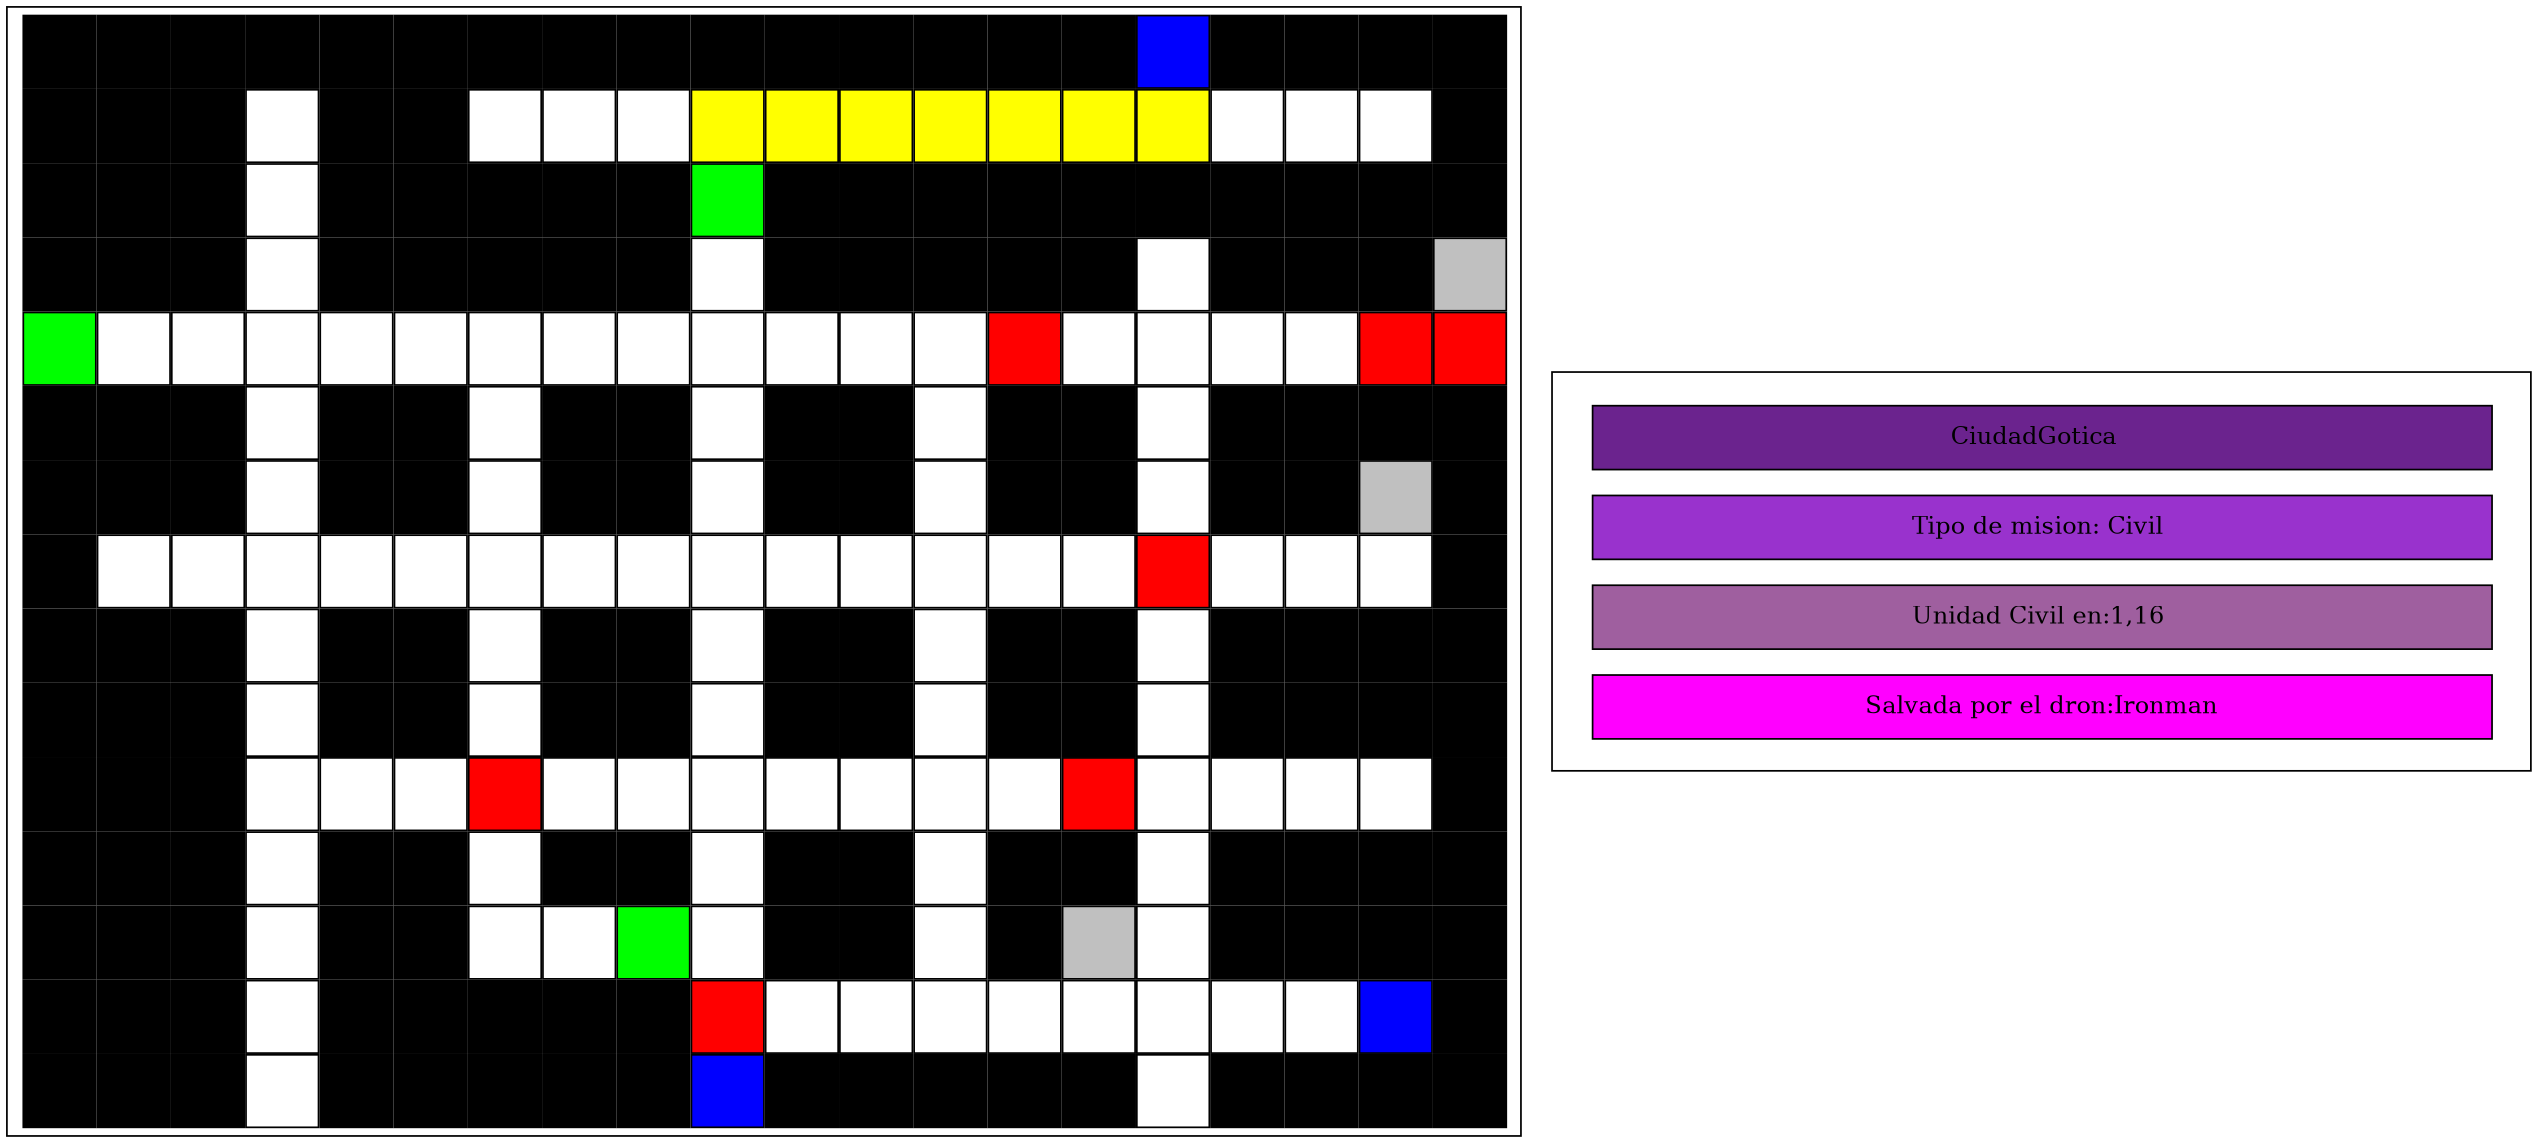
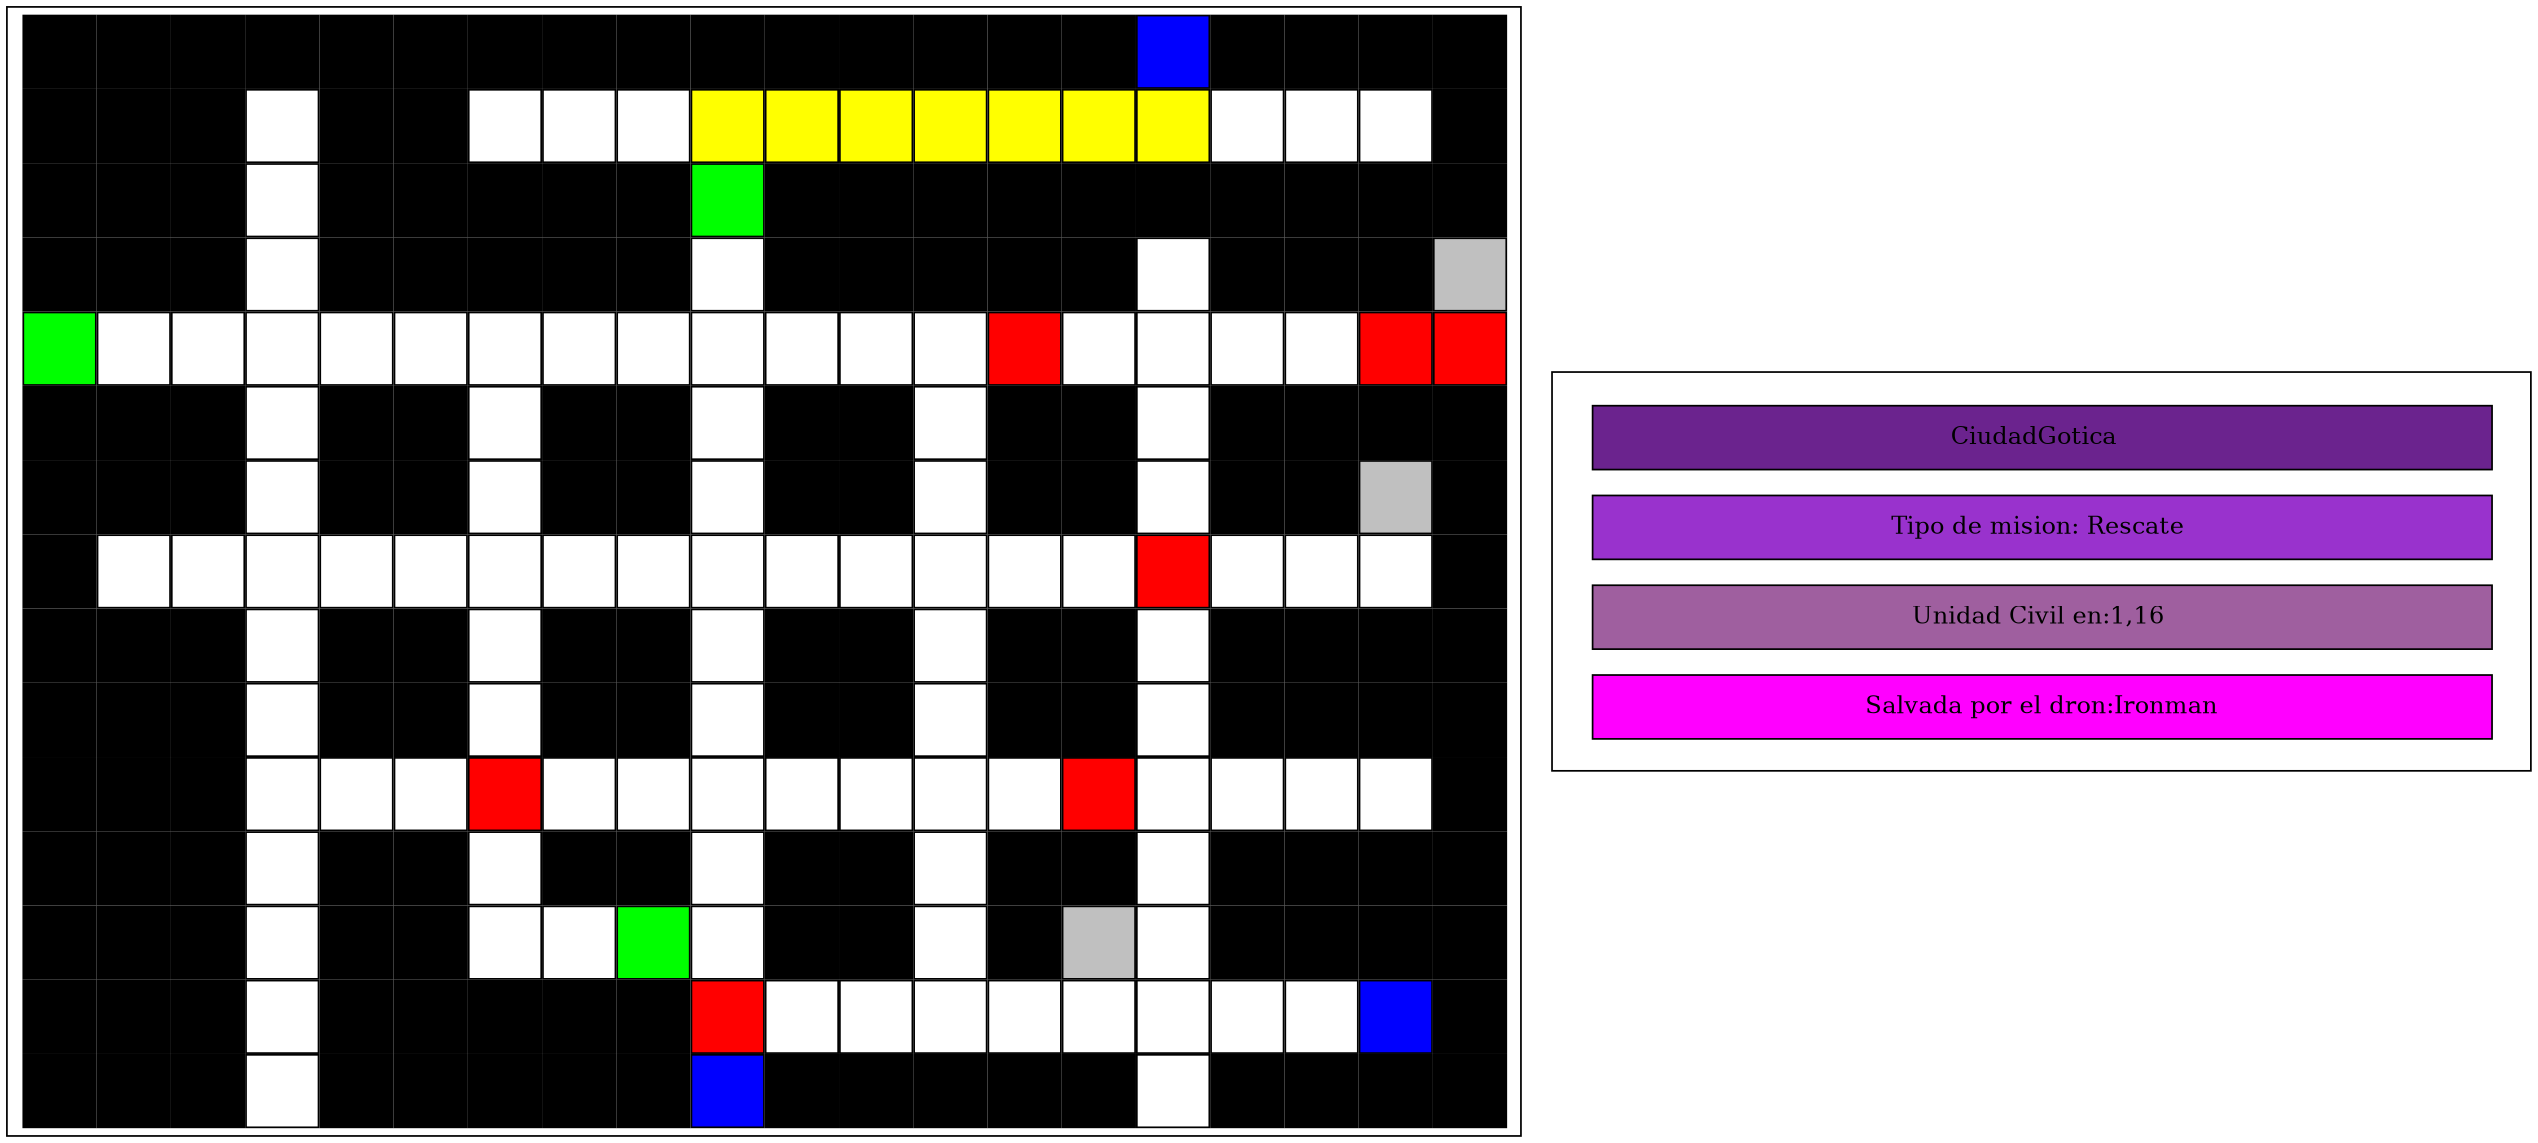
node "CiudadGotica": text "Tipo de mision: Civil" -> "Tipo de mision: Rescate"
